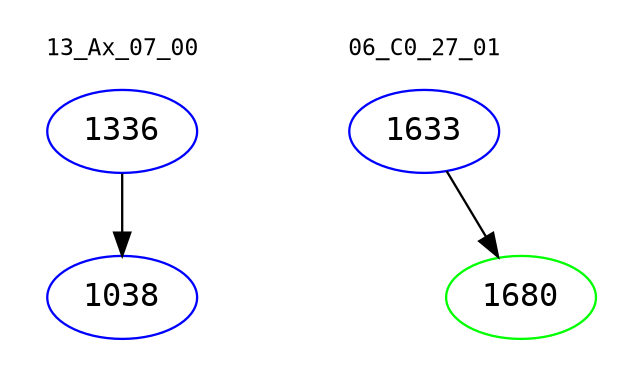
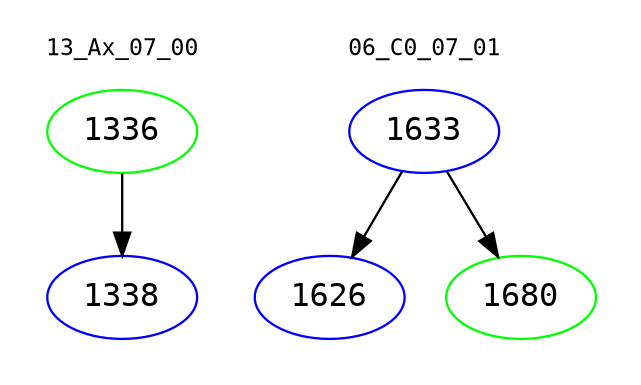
cluster "06_C0_27_01": label "06_C0_27_01" -> "06_C0_07_01"
node "1336": color blue -> green
node "1038": label "1038" -> "1338"
node "1626": added
